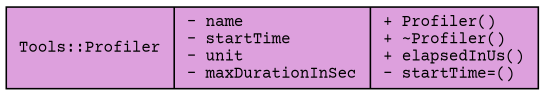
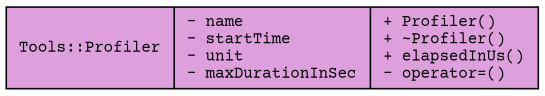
node "Tools::Profiler": text "- startTime=()" -> "- operator=()"
